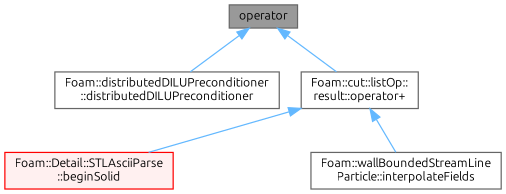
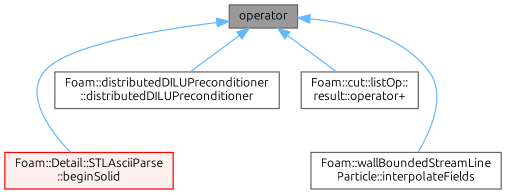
edge "Foam::Detail::STLAsciiParse ::beginSolid" -> "Foam::cut::listOp:: result::operator+": now "Foam::Detail::STLAsciiParse ::beginSolid" -> "operator"
edge "Foam::wallBoundedStreamLine Particle::interpolateFields" -> "Foam::cut::listOp:: result::operator+": now "Foam::wallBoundedStreamLine Particle::interpolateFields" -> "operator"
